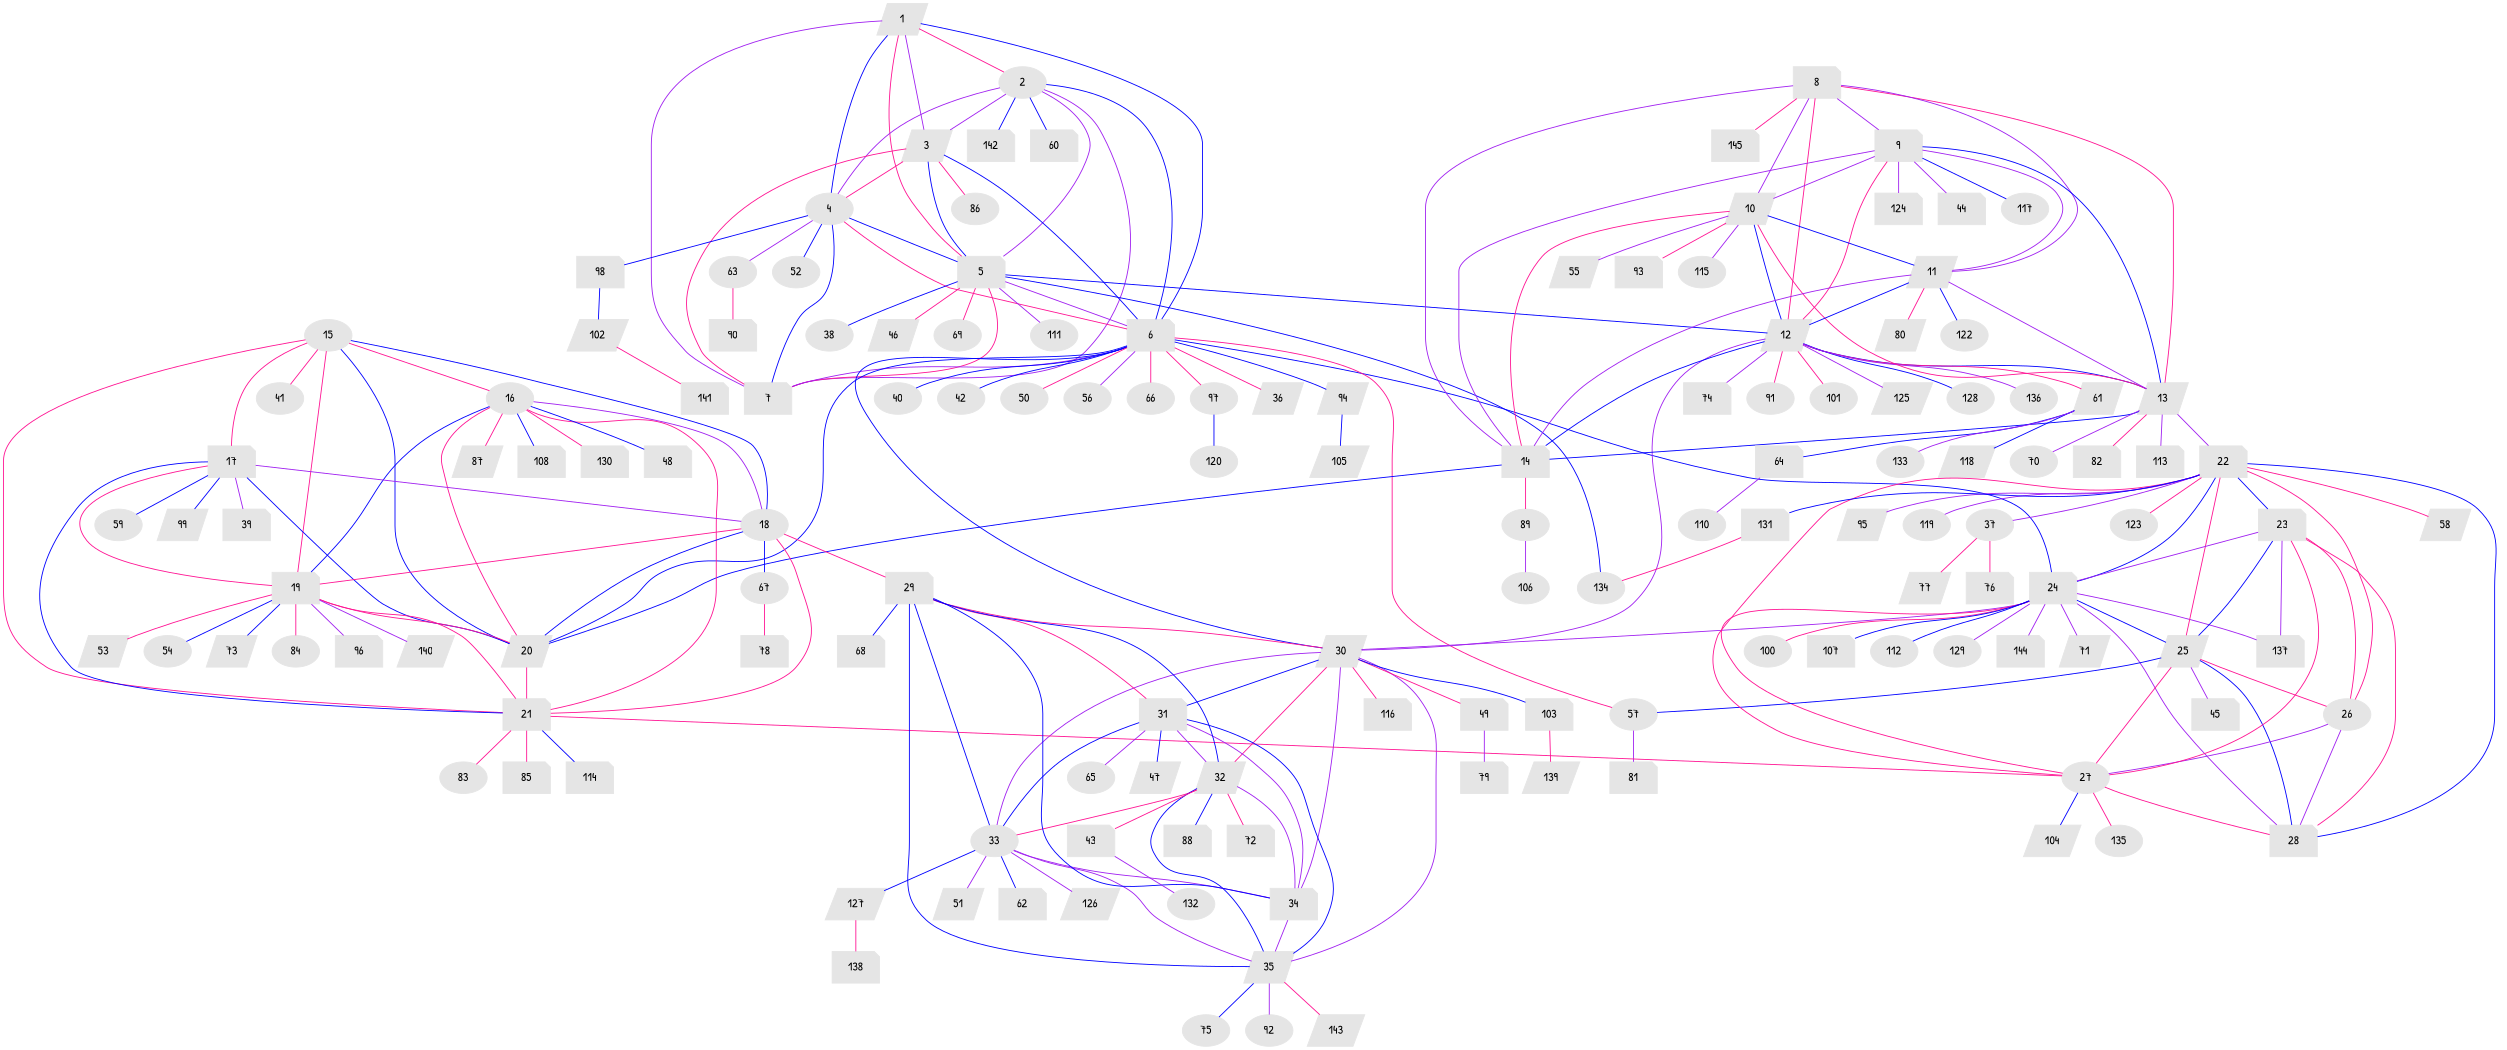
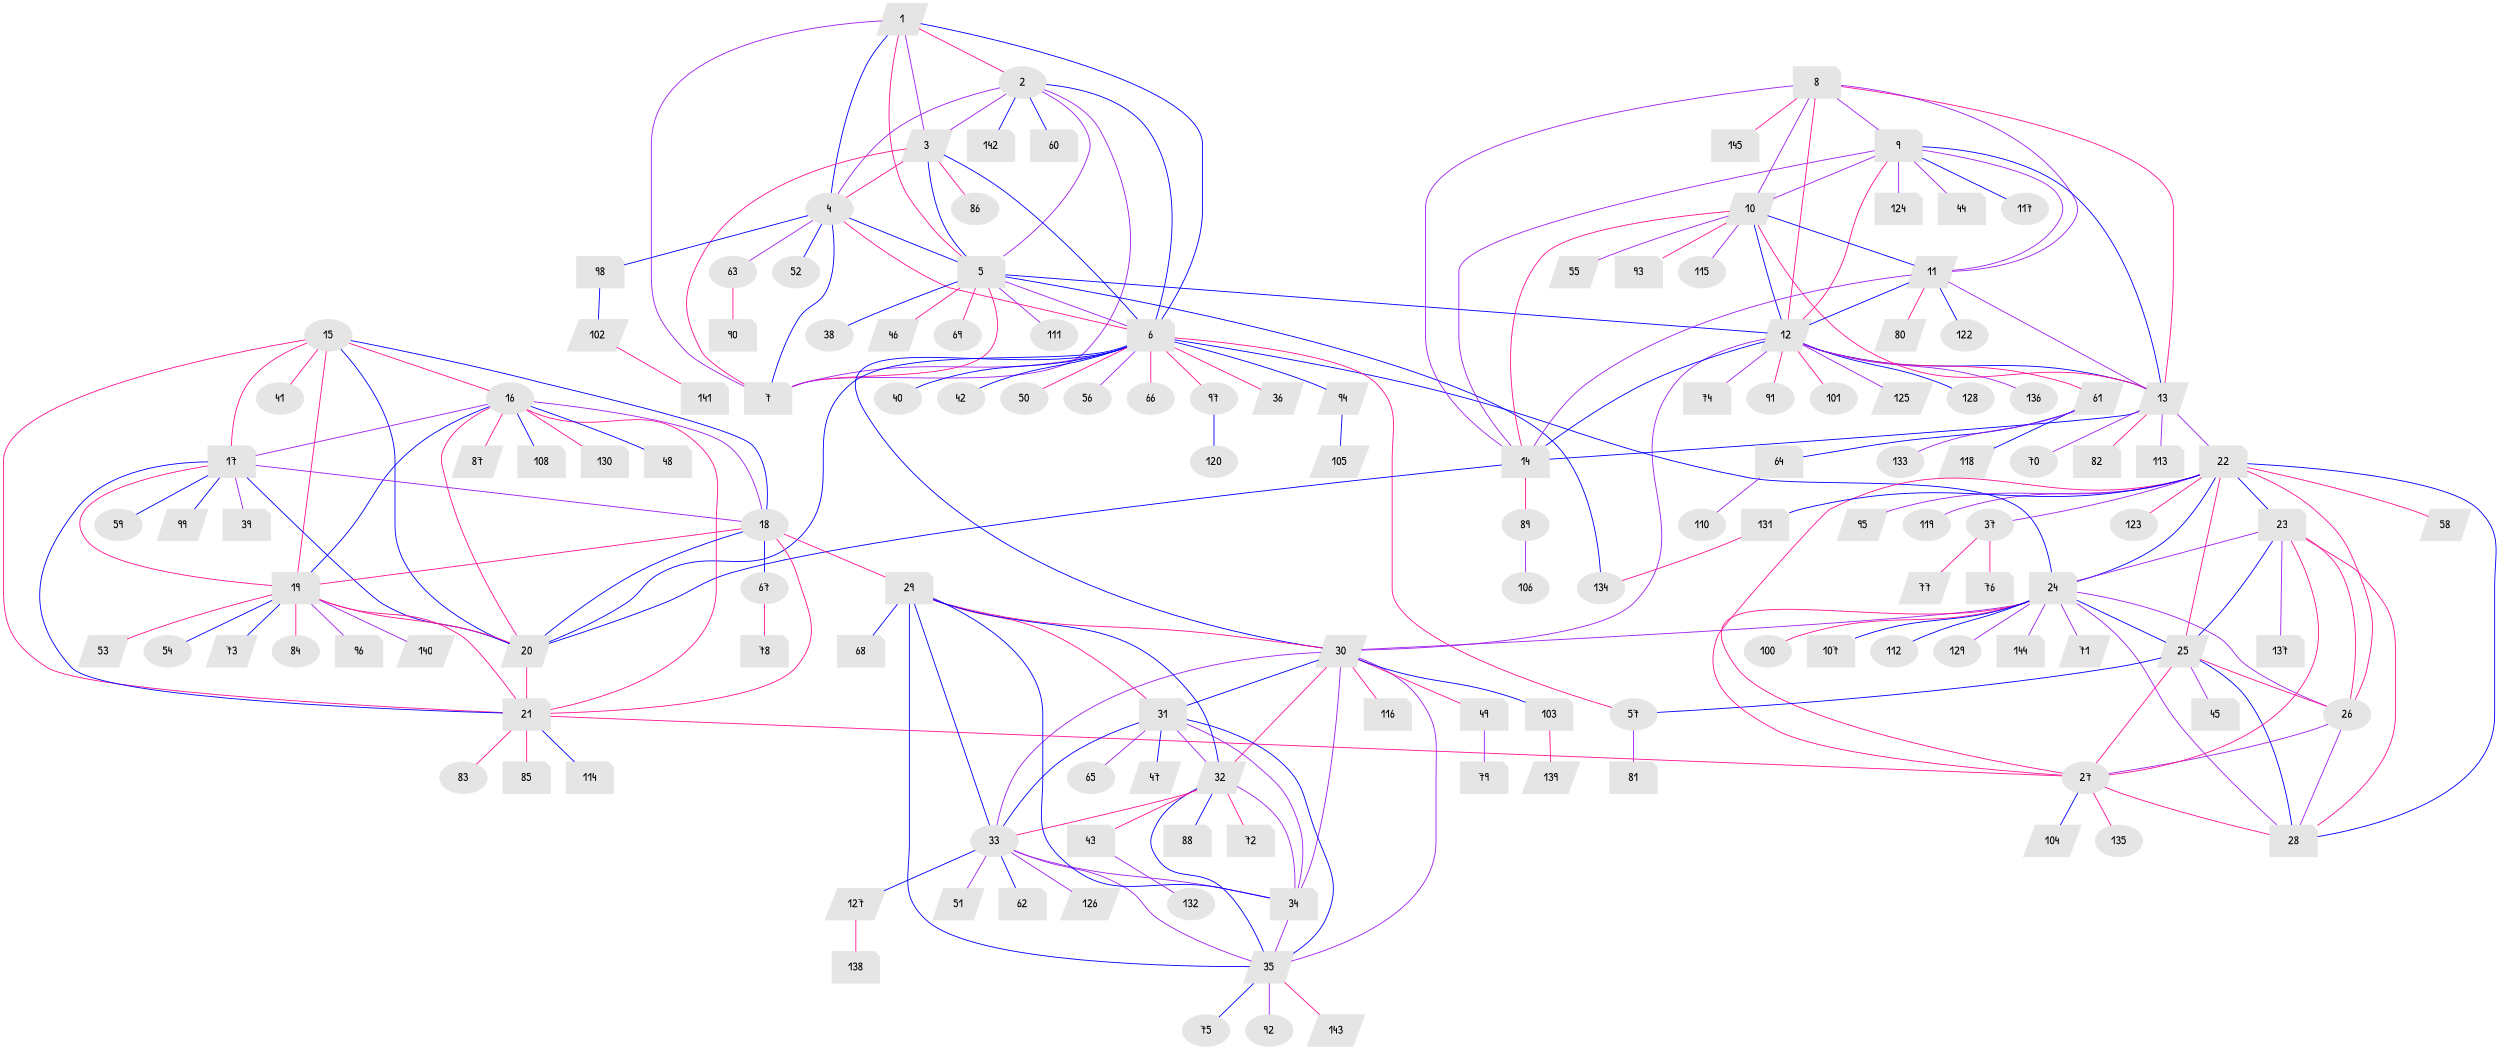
edge "16" -- "17": added
edge "24" -- "137": now "24" -- "26"
